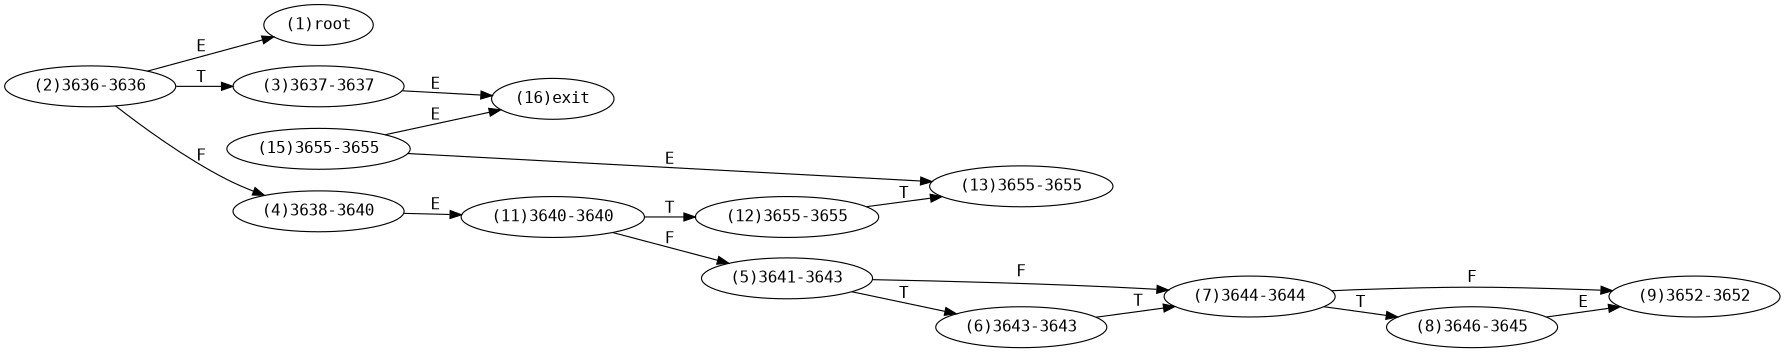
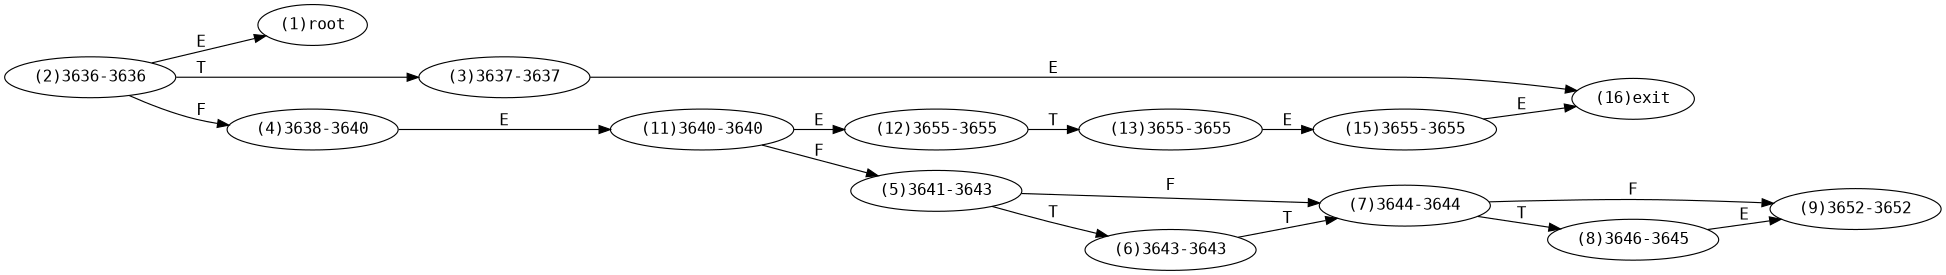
edge "(15)3655-3655" -> "(13)3655-3655": reversed
edge "(11)3640-3640" -> "(12)3655-3655": label "T" -> "E"
